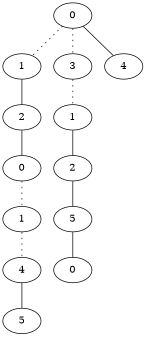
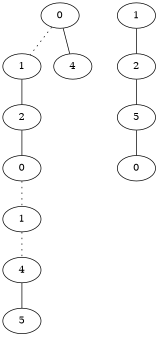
node "3": removed
